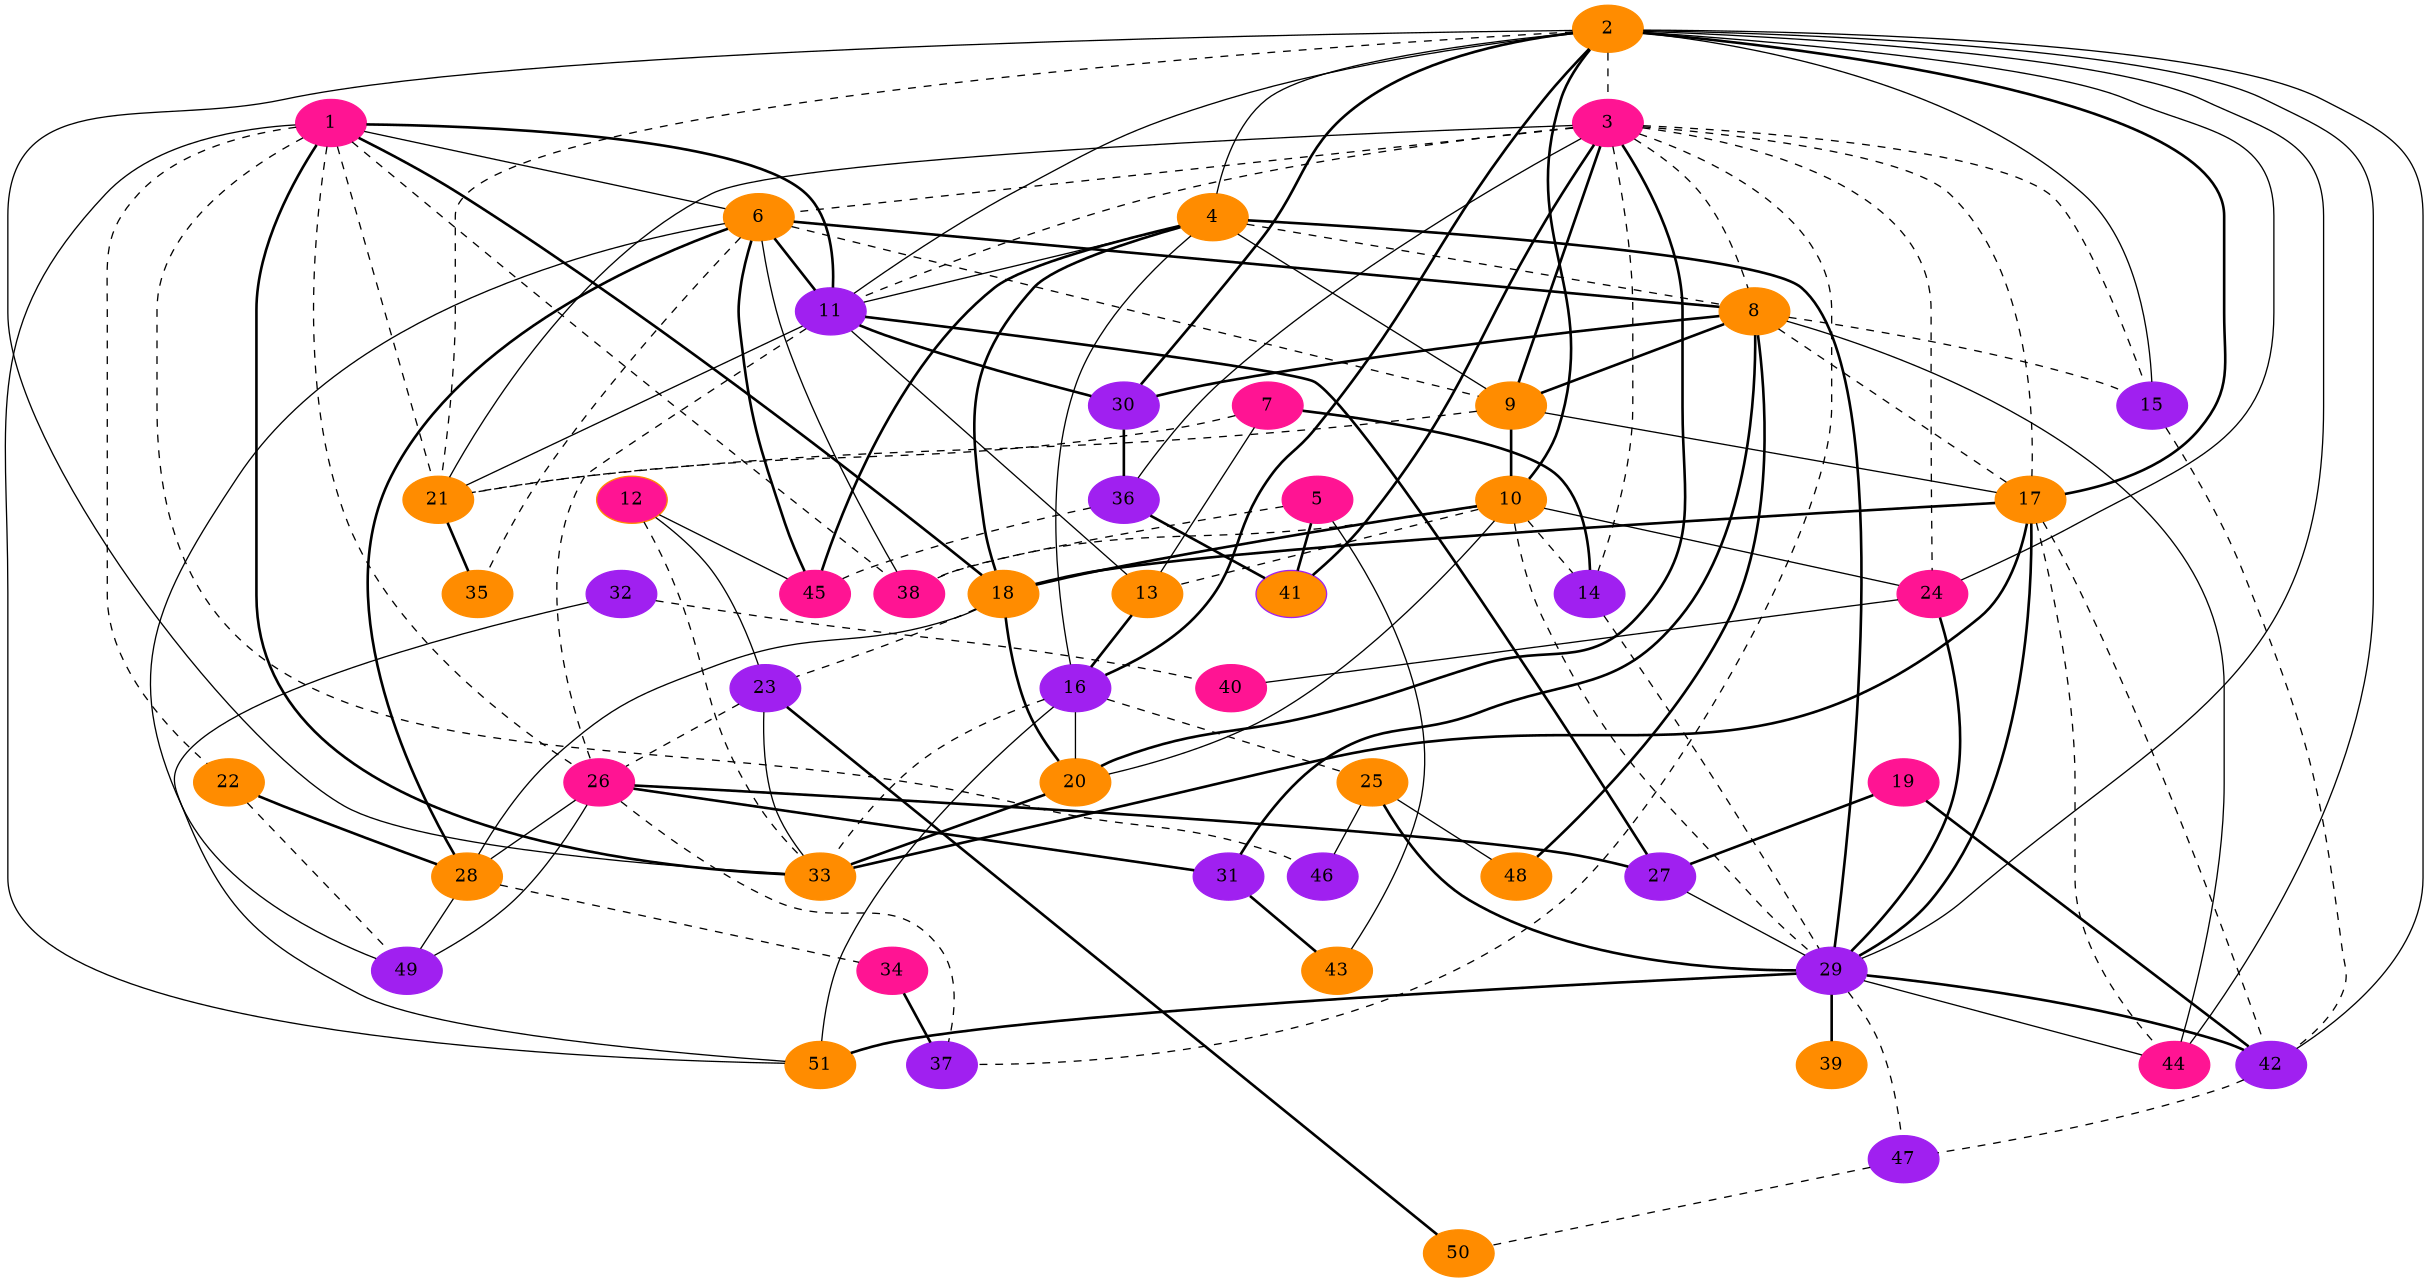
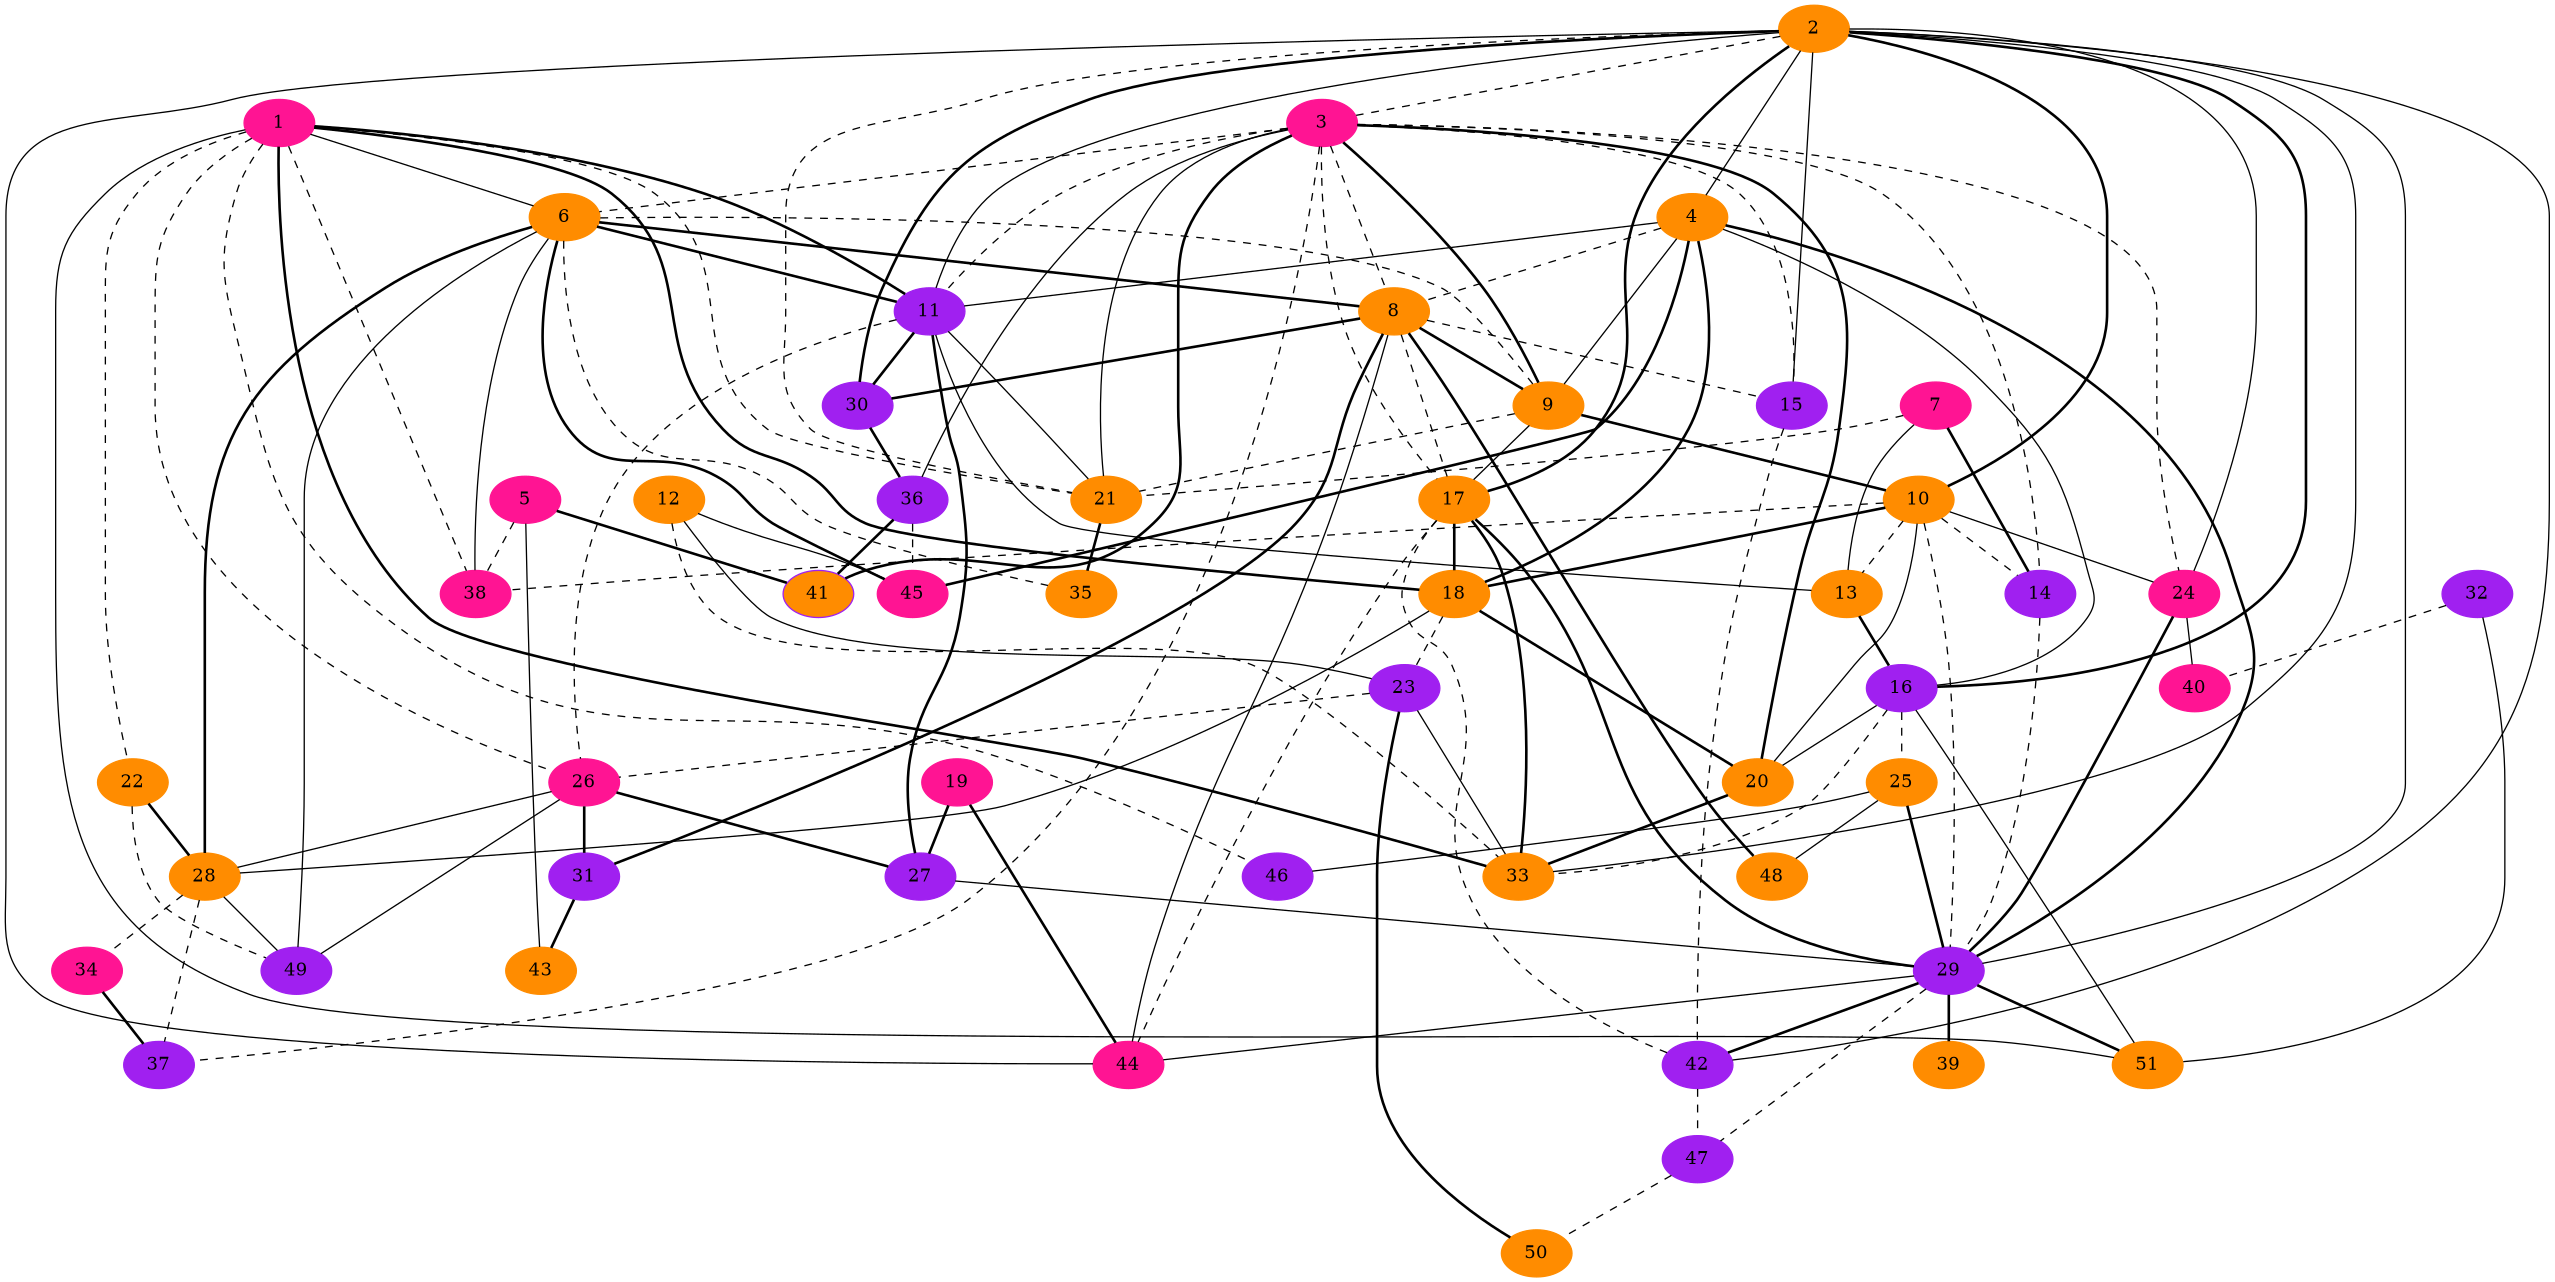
node "12": fillcolor deeppink -> darkorange
edge "26" -- "37": now "28" -- "37"
edge "19" -- "42": now "19" -- "44"
